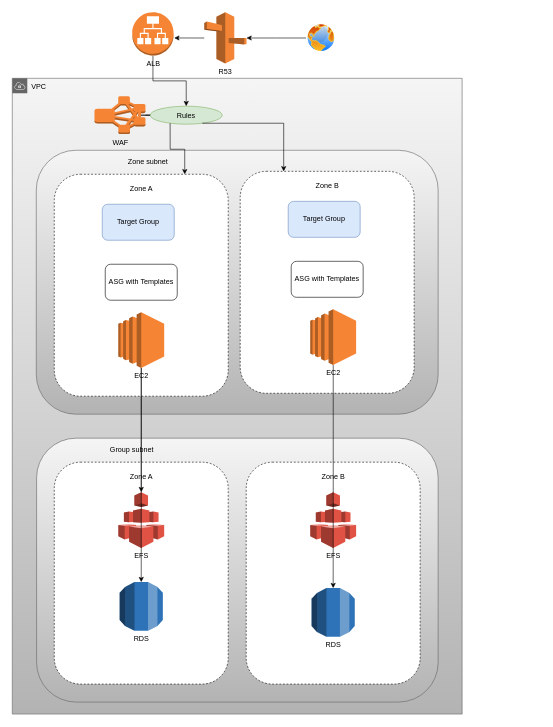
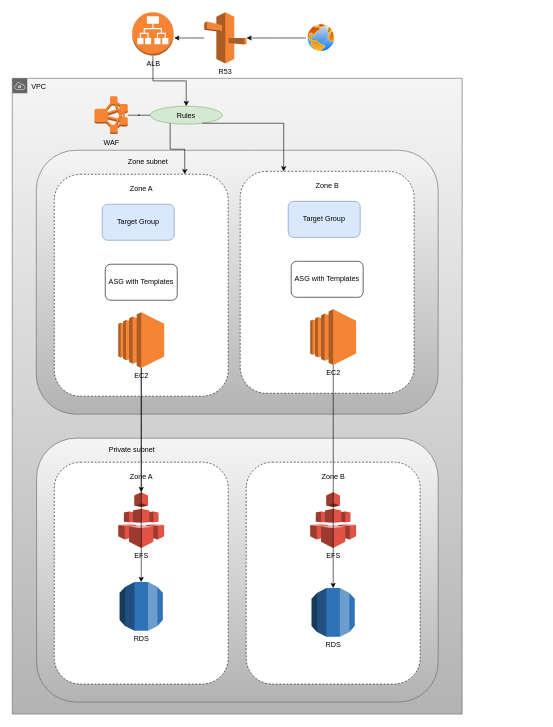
node "WAF": size 51x38 -> 33x38
node "Group subnet": label "Group subnet" -> "Private subnet"
